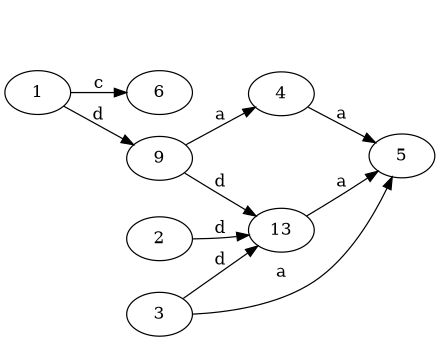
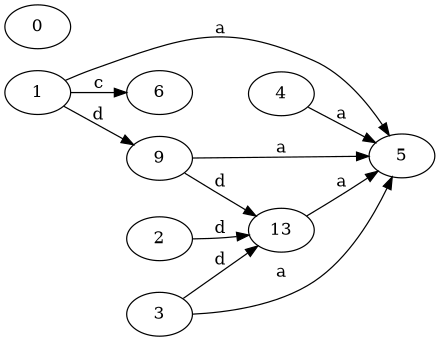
node "0": added
edge "1" -> "5": added, label "a"
edge "9" -> "4": now "9" -> "5"
